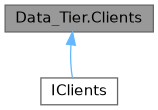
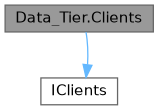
edge "IClients" -> "Data_Tier.Clients": reversed
